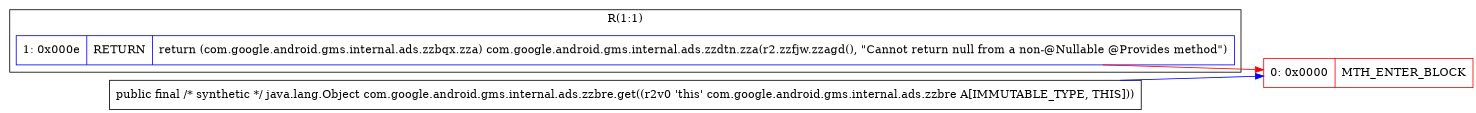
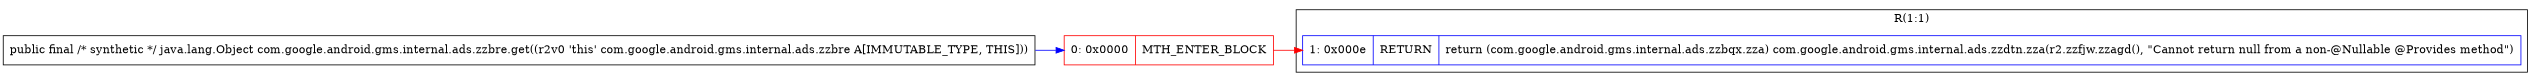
edge "1: 0x000e" -> "0: 0x0000": reversed
